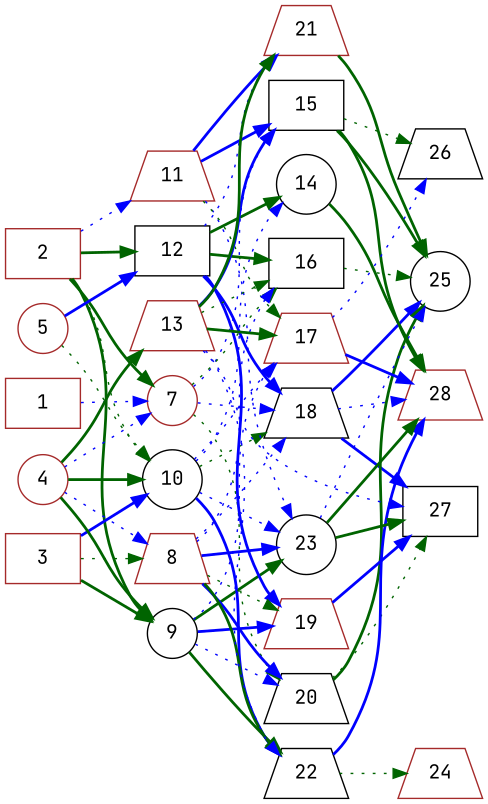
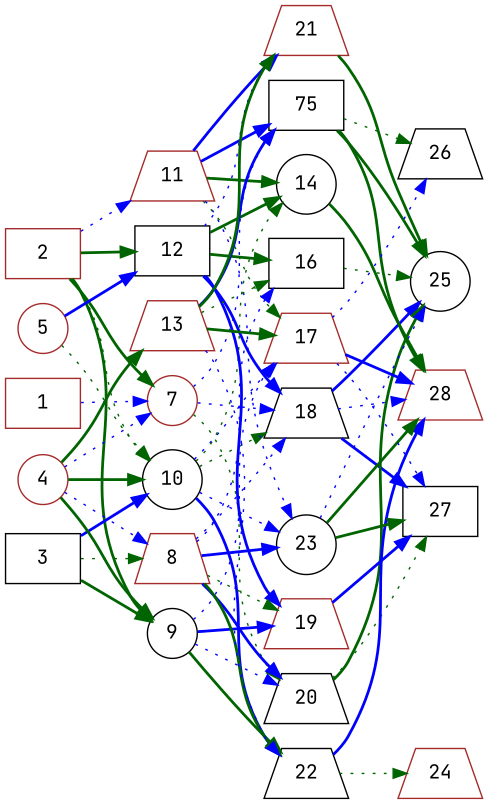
node "15": label "15" -> "75"
edge "11" -> "14": added
edge "10" -> "14": color blue -> darkgreen
edge "7" -> "16": removed
edge "13" -> "27": now "17" -> "27"
node "3": color brown -> black
edge "9" -> "23": removed
